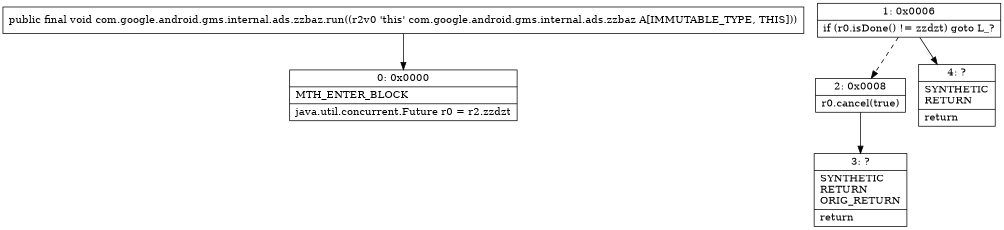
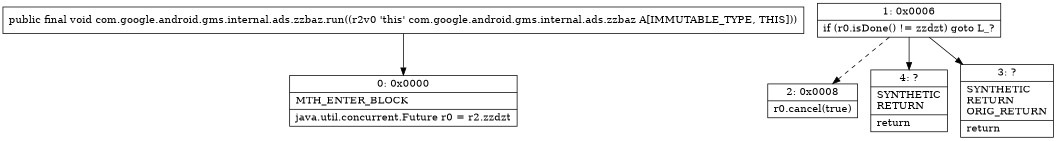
edge "2: 0x0008" -> "3: ?": now "1: 0x0006" -> "3: ?"
